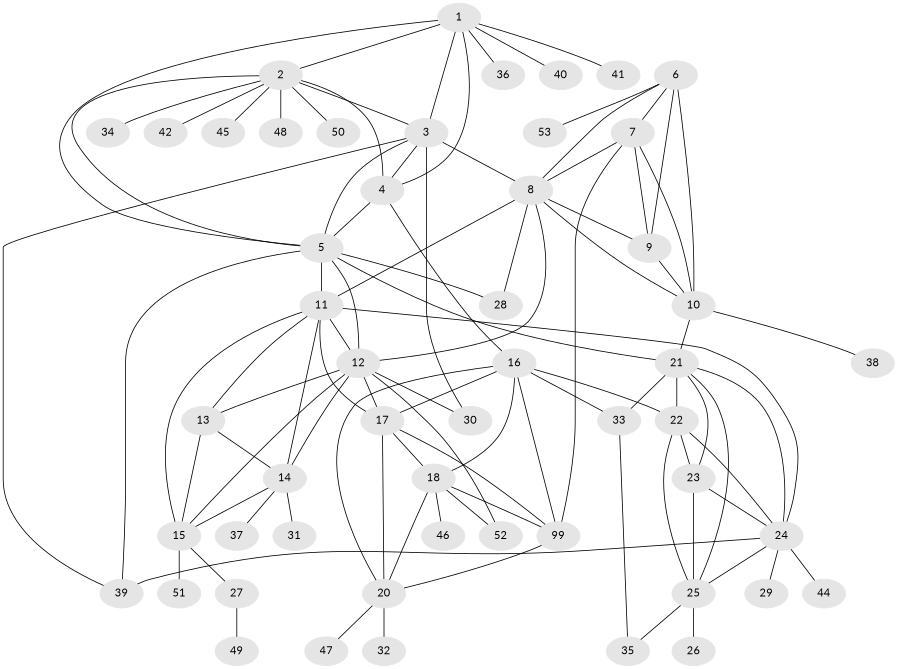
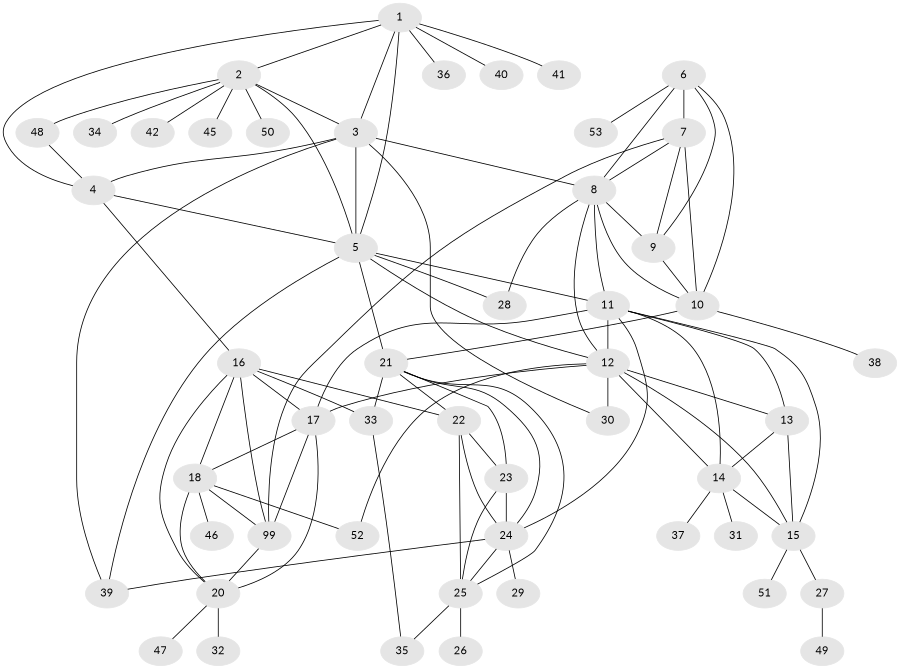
edge "2" -- "4": now "48" -- "4"
node "44": removed
